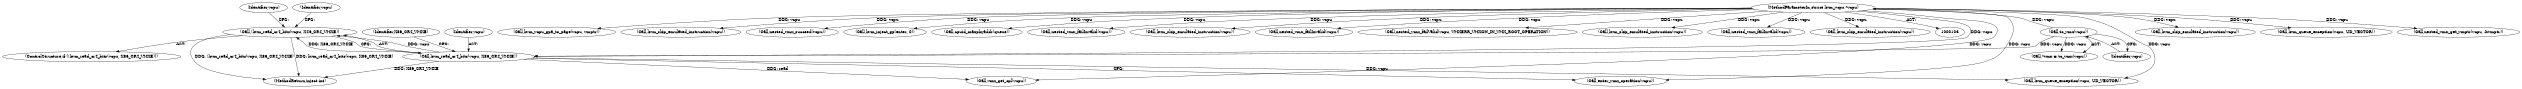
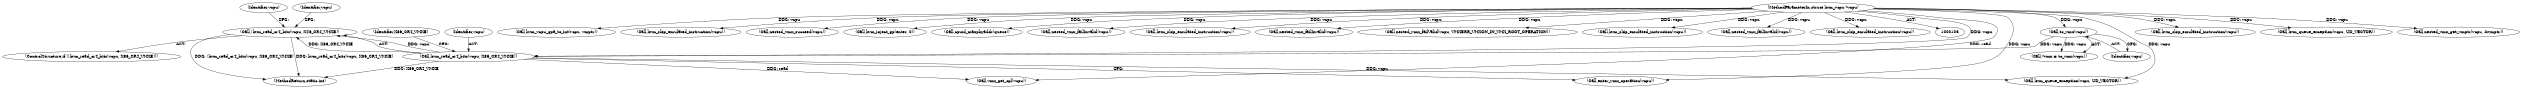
edge "(Call,to_vmx(vcpu))" -> "(MethodParameterIn,struct kvm_vcpu *vcpu)": reversed
node "(Call,kvm_vcpu_gpa_to_page(vcpu, vmptr))": label "(Call,kvm_vcpu_gpa_to_page(vcpu, vmptr))" -> "(Call,kvm_vcpu_gpa_to_int(vcpu, vmptr))"
edge "(MethodParameterIn,struct kvm_vcpu *vcpu)" -> "(Call,vmx_get_cpl(vcpu))": label "DDG: vcpu" -> "DDG: read"
edge "(Call,!kvm_read_cr4_bits(vcpu, X46_CR4_VMXE))" -> "(Call,kvm_read_cr4_bits(vcpu, X86_CR4_VMXE))": removed, label "CFG:"
node "(MethodReturn,inject int)": label "(MethodReturn,inject int)" -> "(MethodReturn,static int)"
